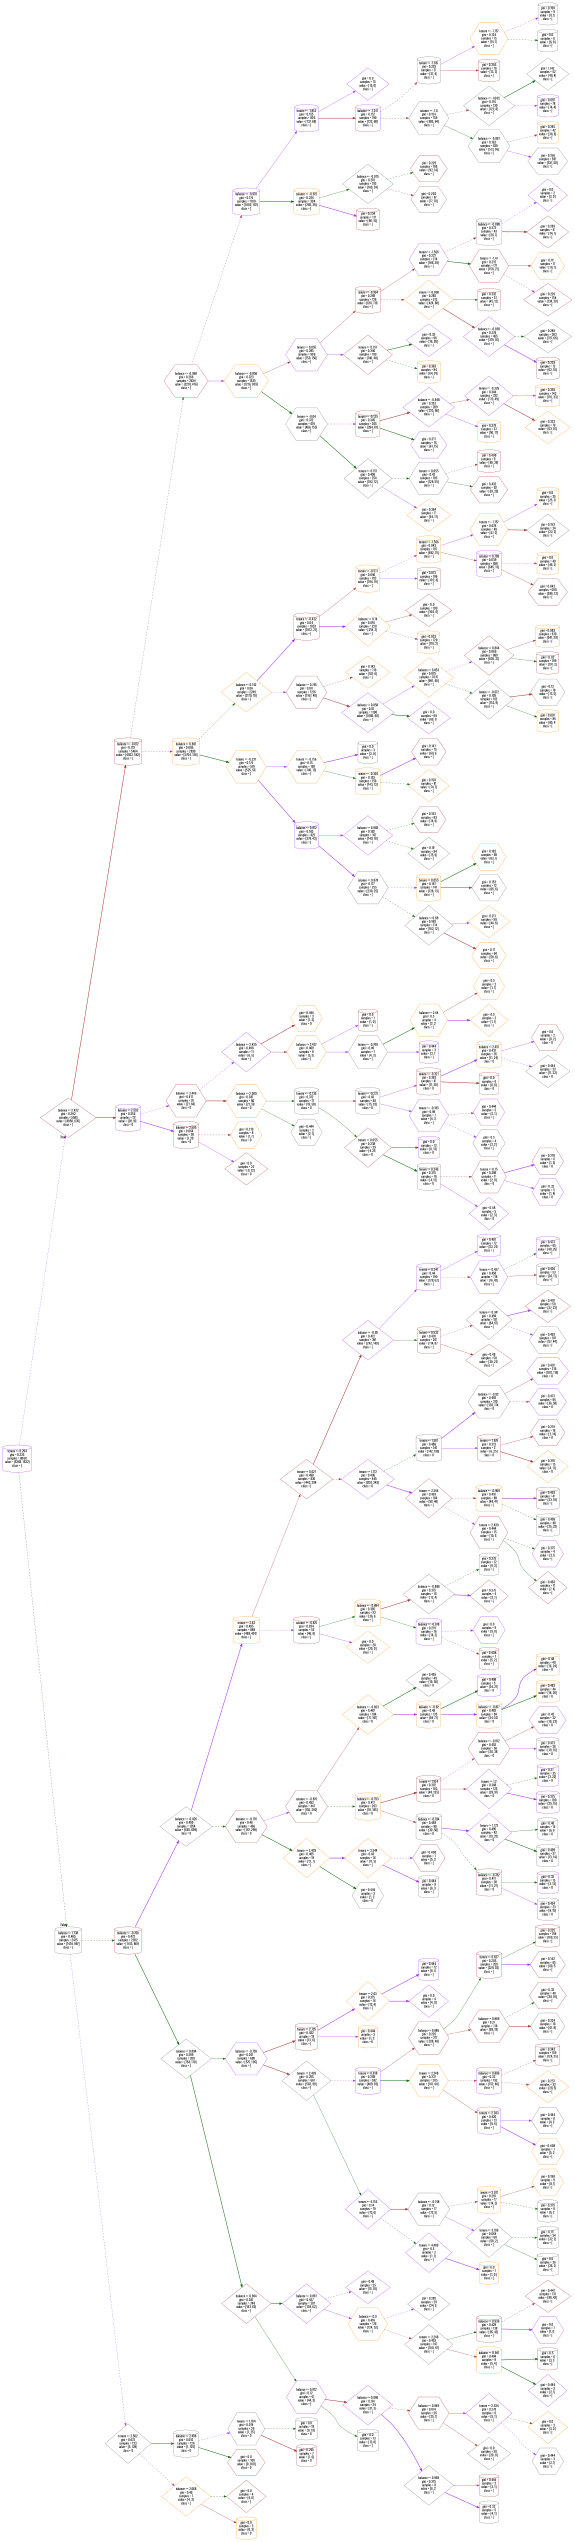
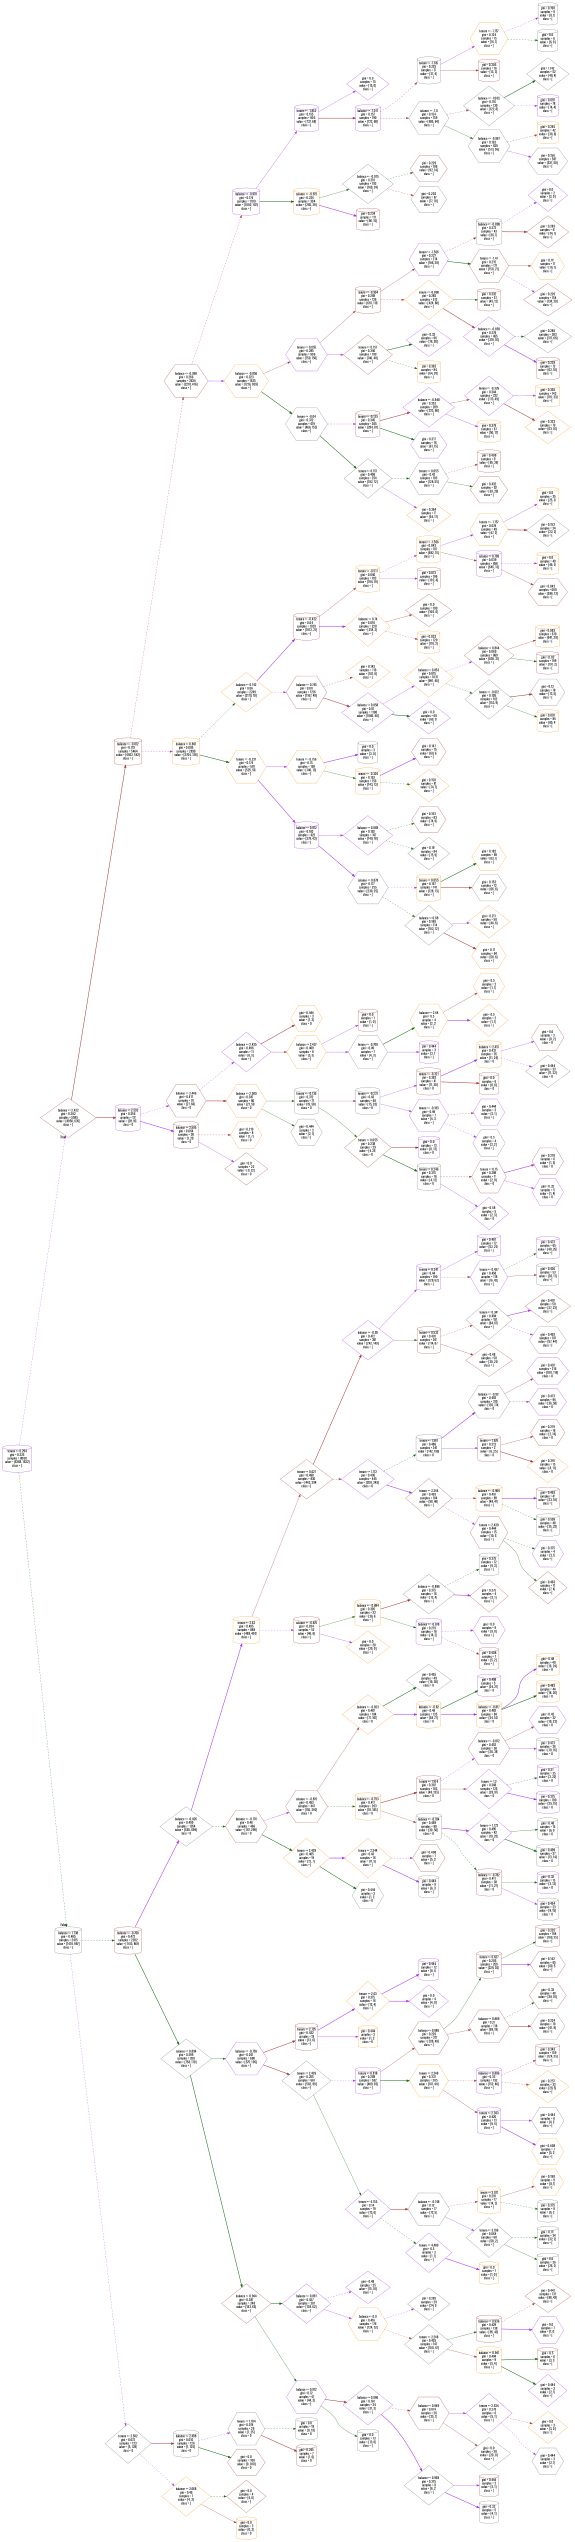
node "gini = 0.499 samples = 48 value = [25, 23] class = [": label "gini = 0.499 samples = 48 value = [25, 23] class = [" -> "gini = 0.599 samples = 48 value = [25, 23] class = ["
